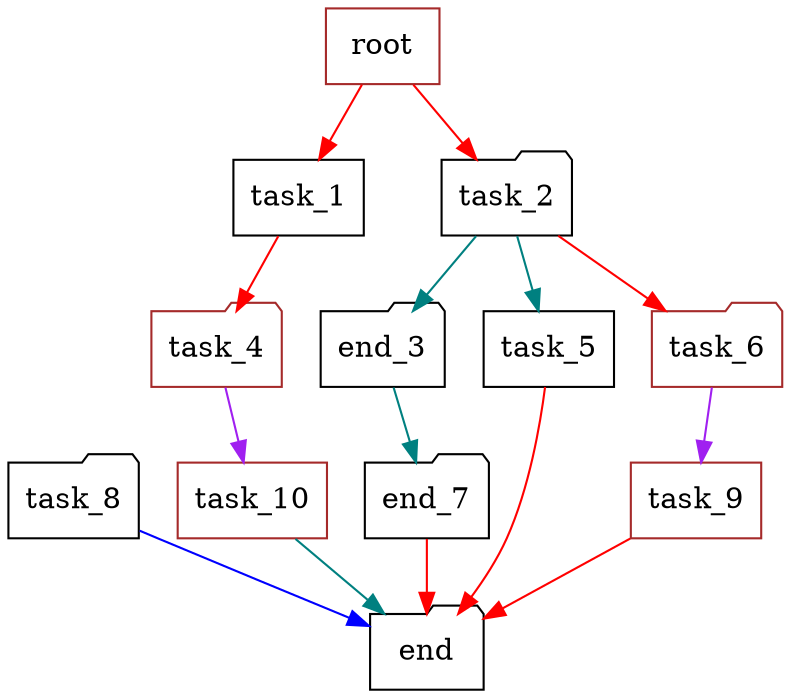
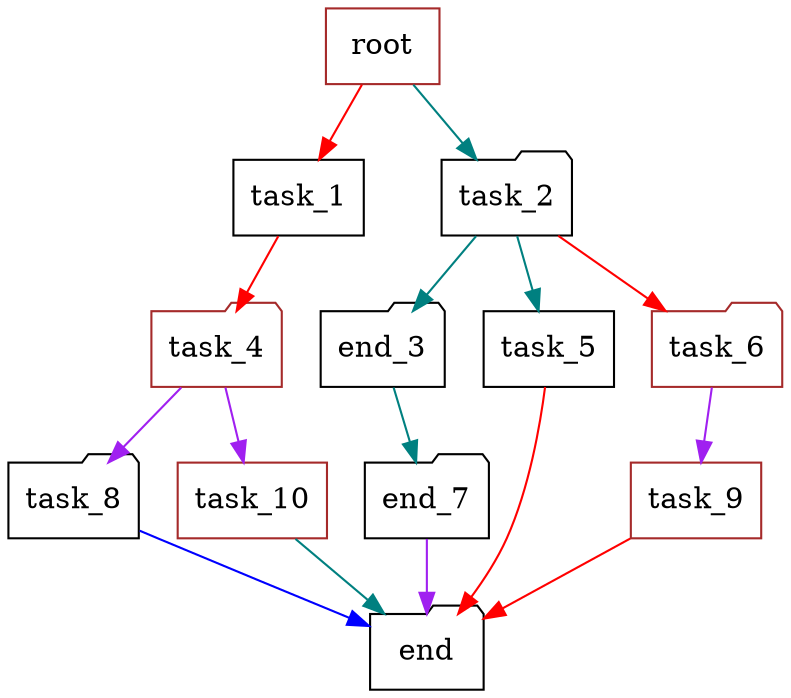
edge "root" -> "task_2": color red -> teal
edge "task_4" -> "task_8": added
edge "end_7" -> "end": color red -> purple
